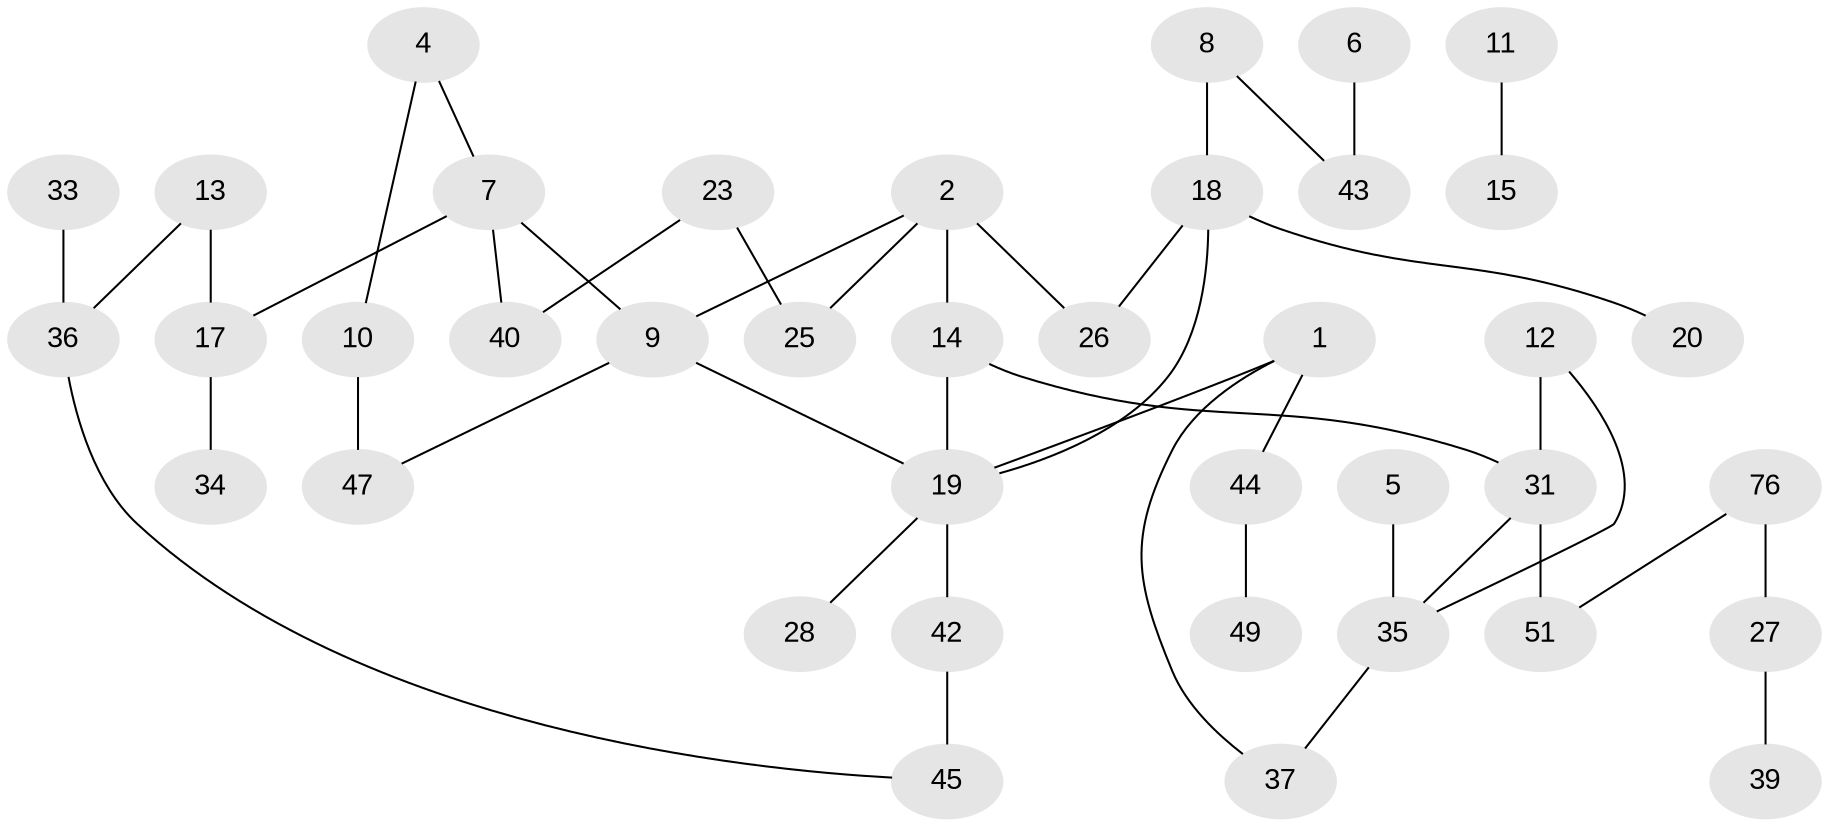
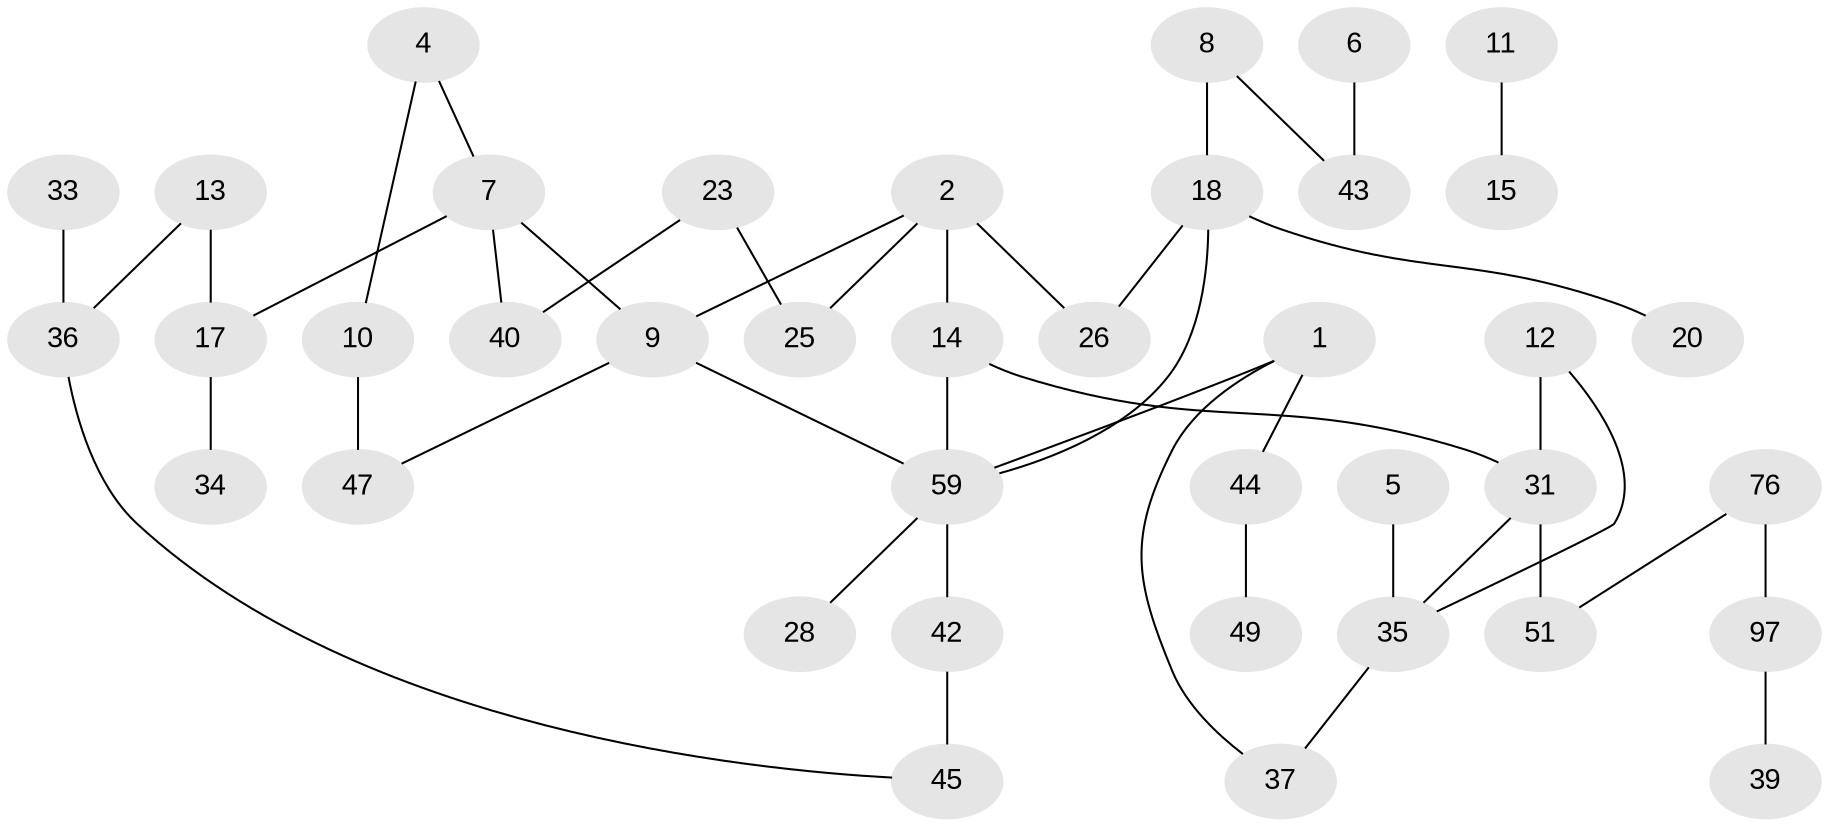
node "19": label "19" -> "59"
node "27": label "27" -> "97"
